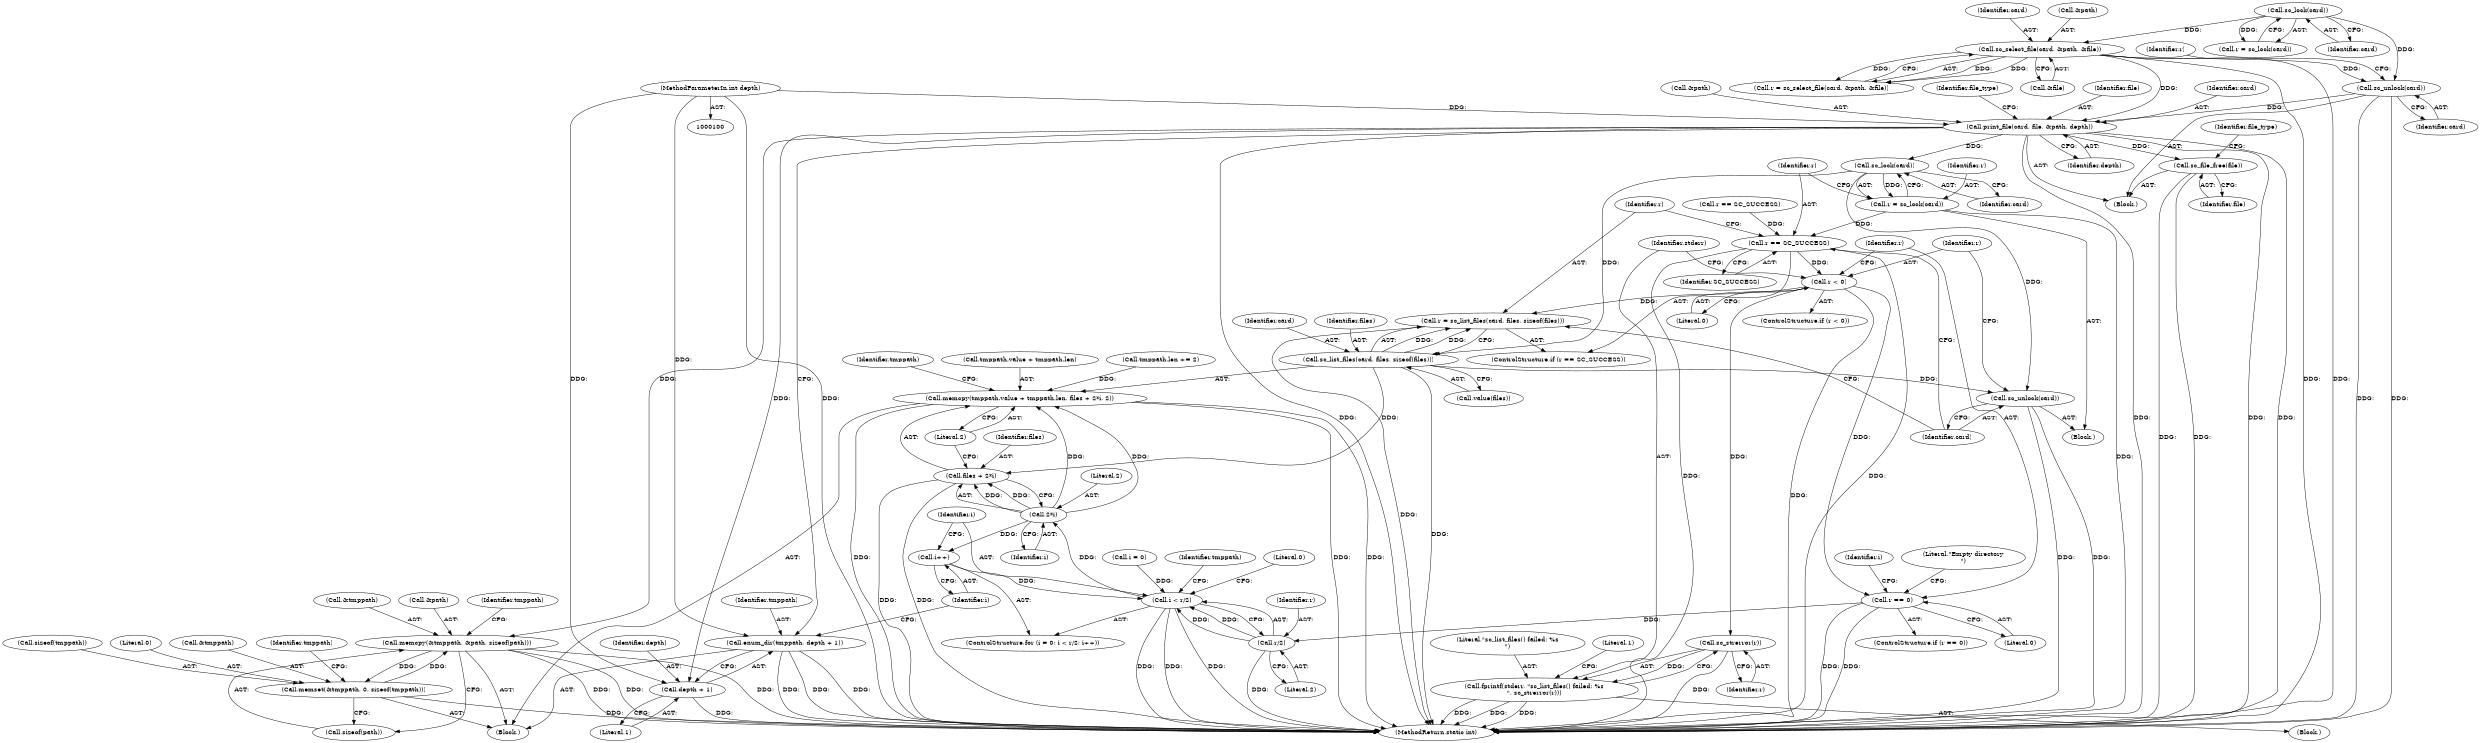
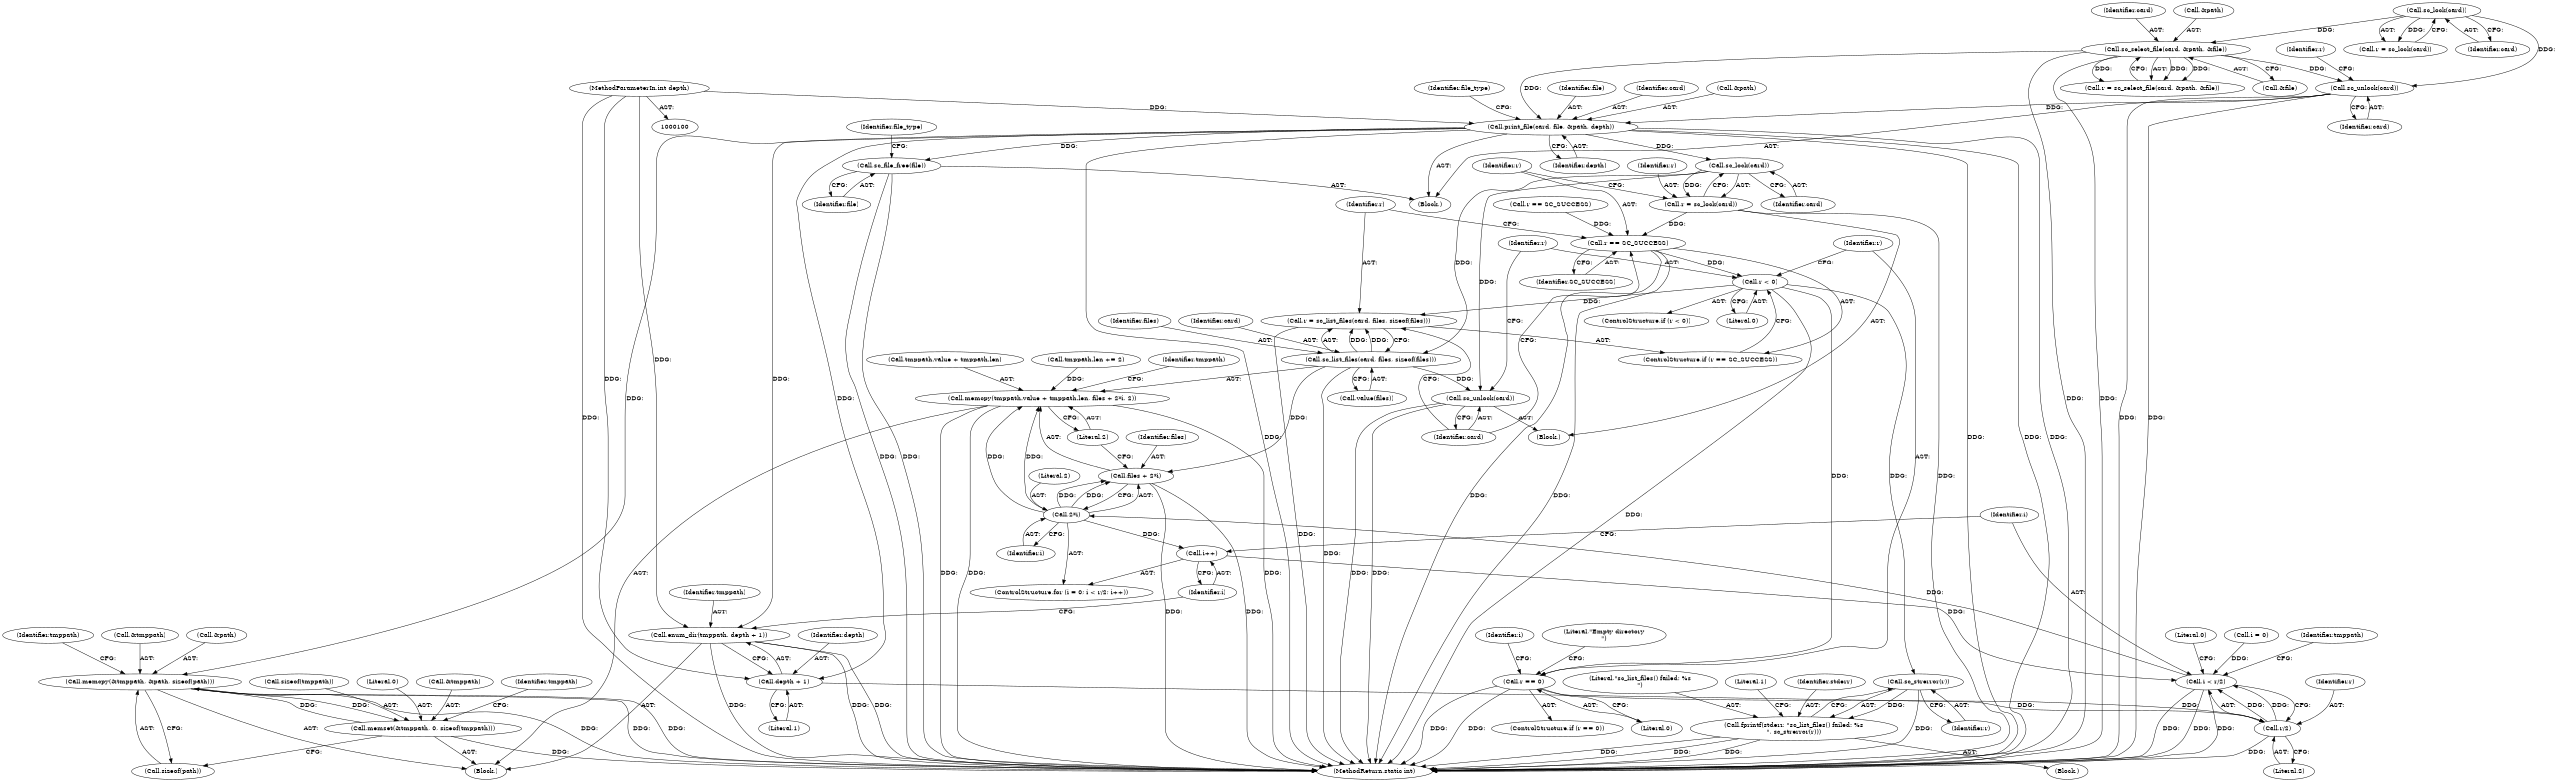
edge "(Identifier,stderr)" -> "(Call,r < 0)": now "(ControlStructure,if (r == SC_SUCCESS))" -> "(Call,r < 0)"
edge "(Call,print_file(card, file, &path, depth))" -> "(Call,enum_dir(tmppath, depth + 1))": label "CFG: " -> "DDG: "
edge "(Call,i < r/2)" -> "(ControlStructure,for (i = 0; i < r/2; i++))": now "(Call,2*i)" -> "(ControlStructure,for (i = 0; i < r/2; i++))"
edge "(Call,depth + 1)" -> "(MethodReturn,static int)": now "(Call,depth + 1)" -> "(Call,r/2)"
